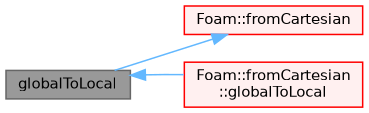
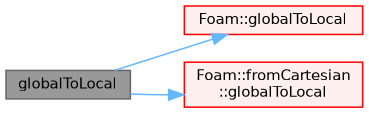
node "Foam::fromCartesian": label "Foam::fromCartesian" -> "Foam::globalToLocal"
edge "Foam::fromCartesian ::globalToLocal" -> "globalToLocal": reversed
